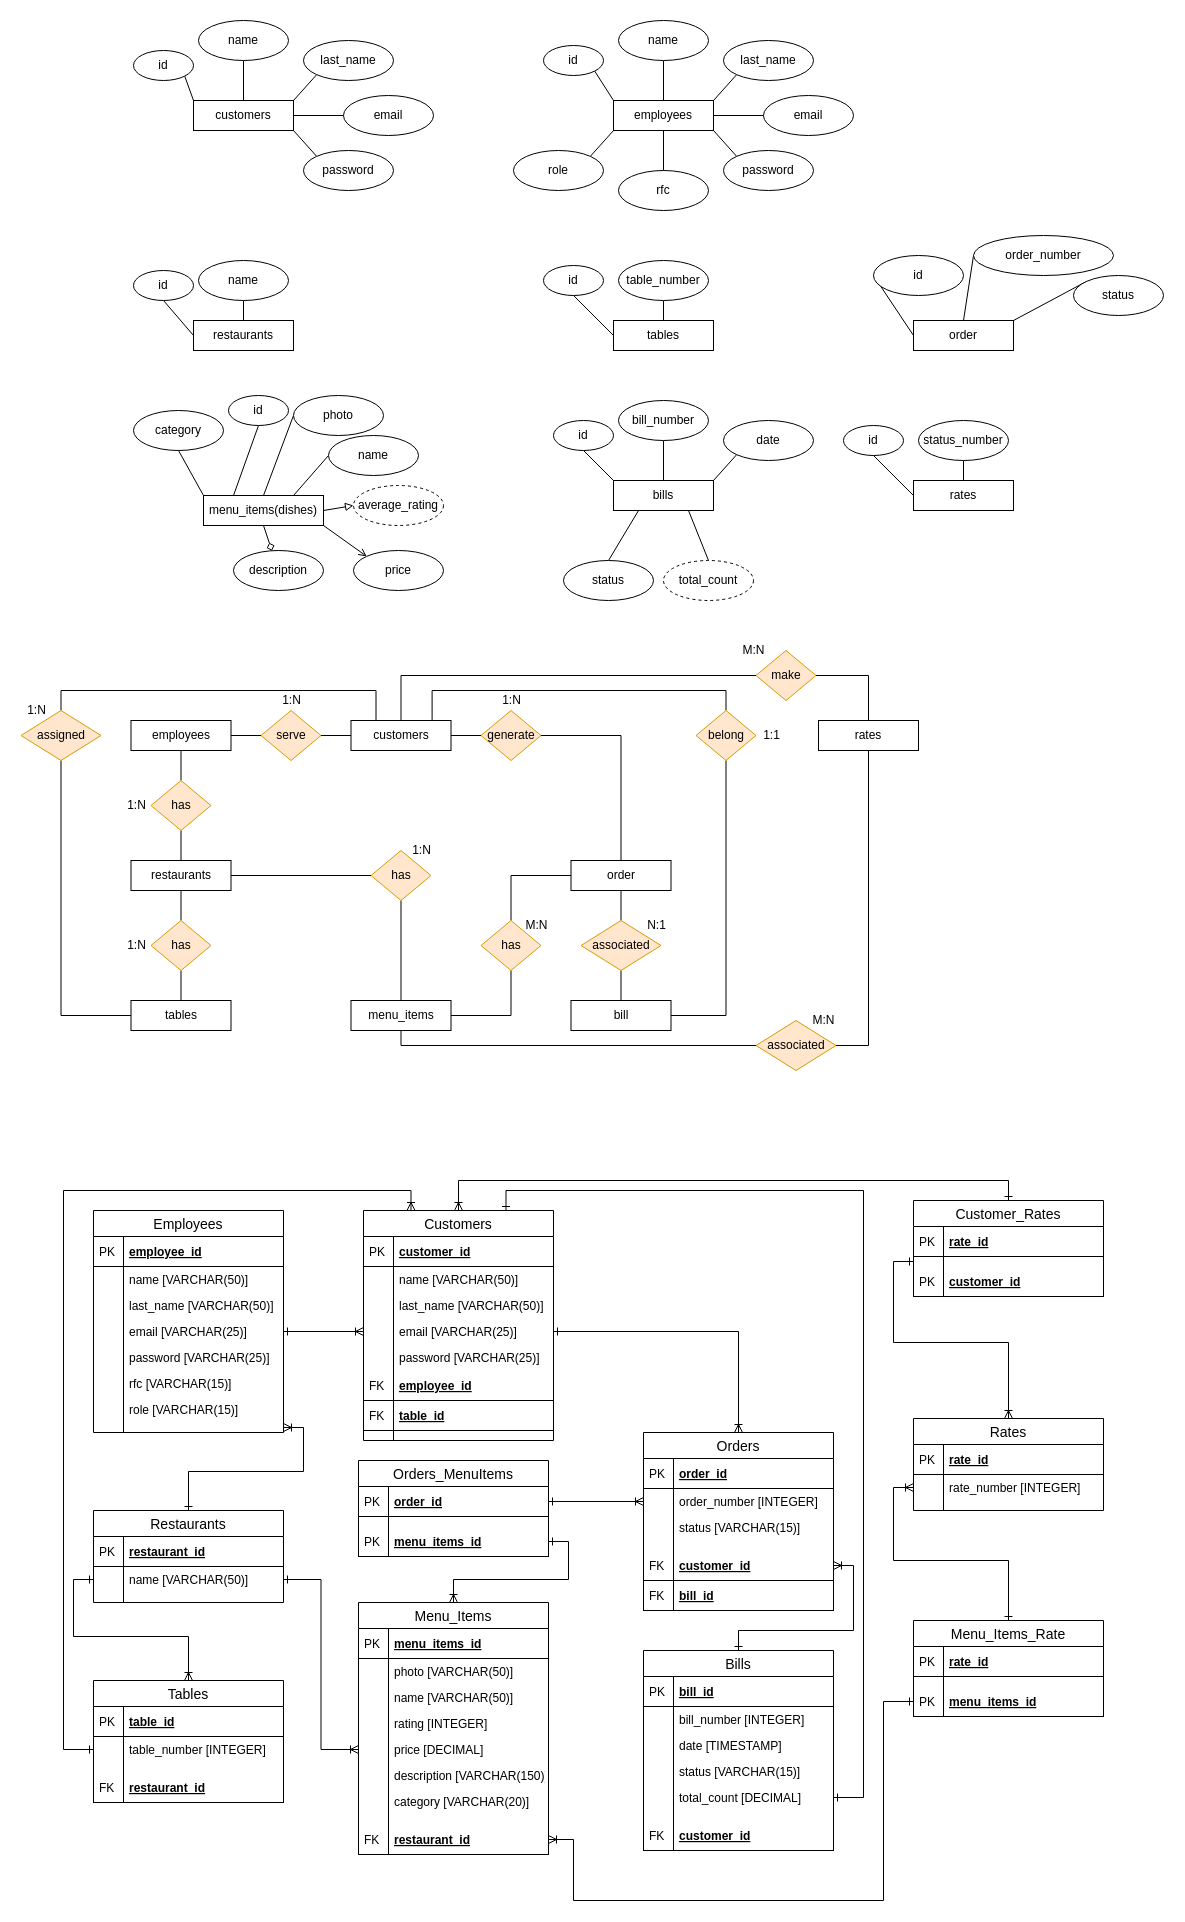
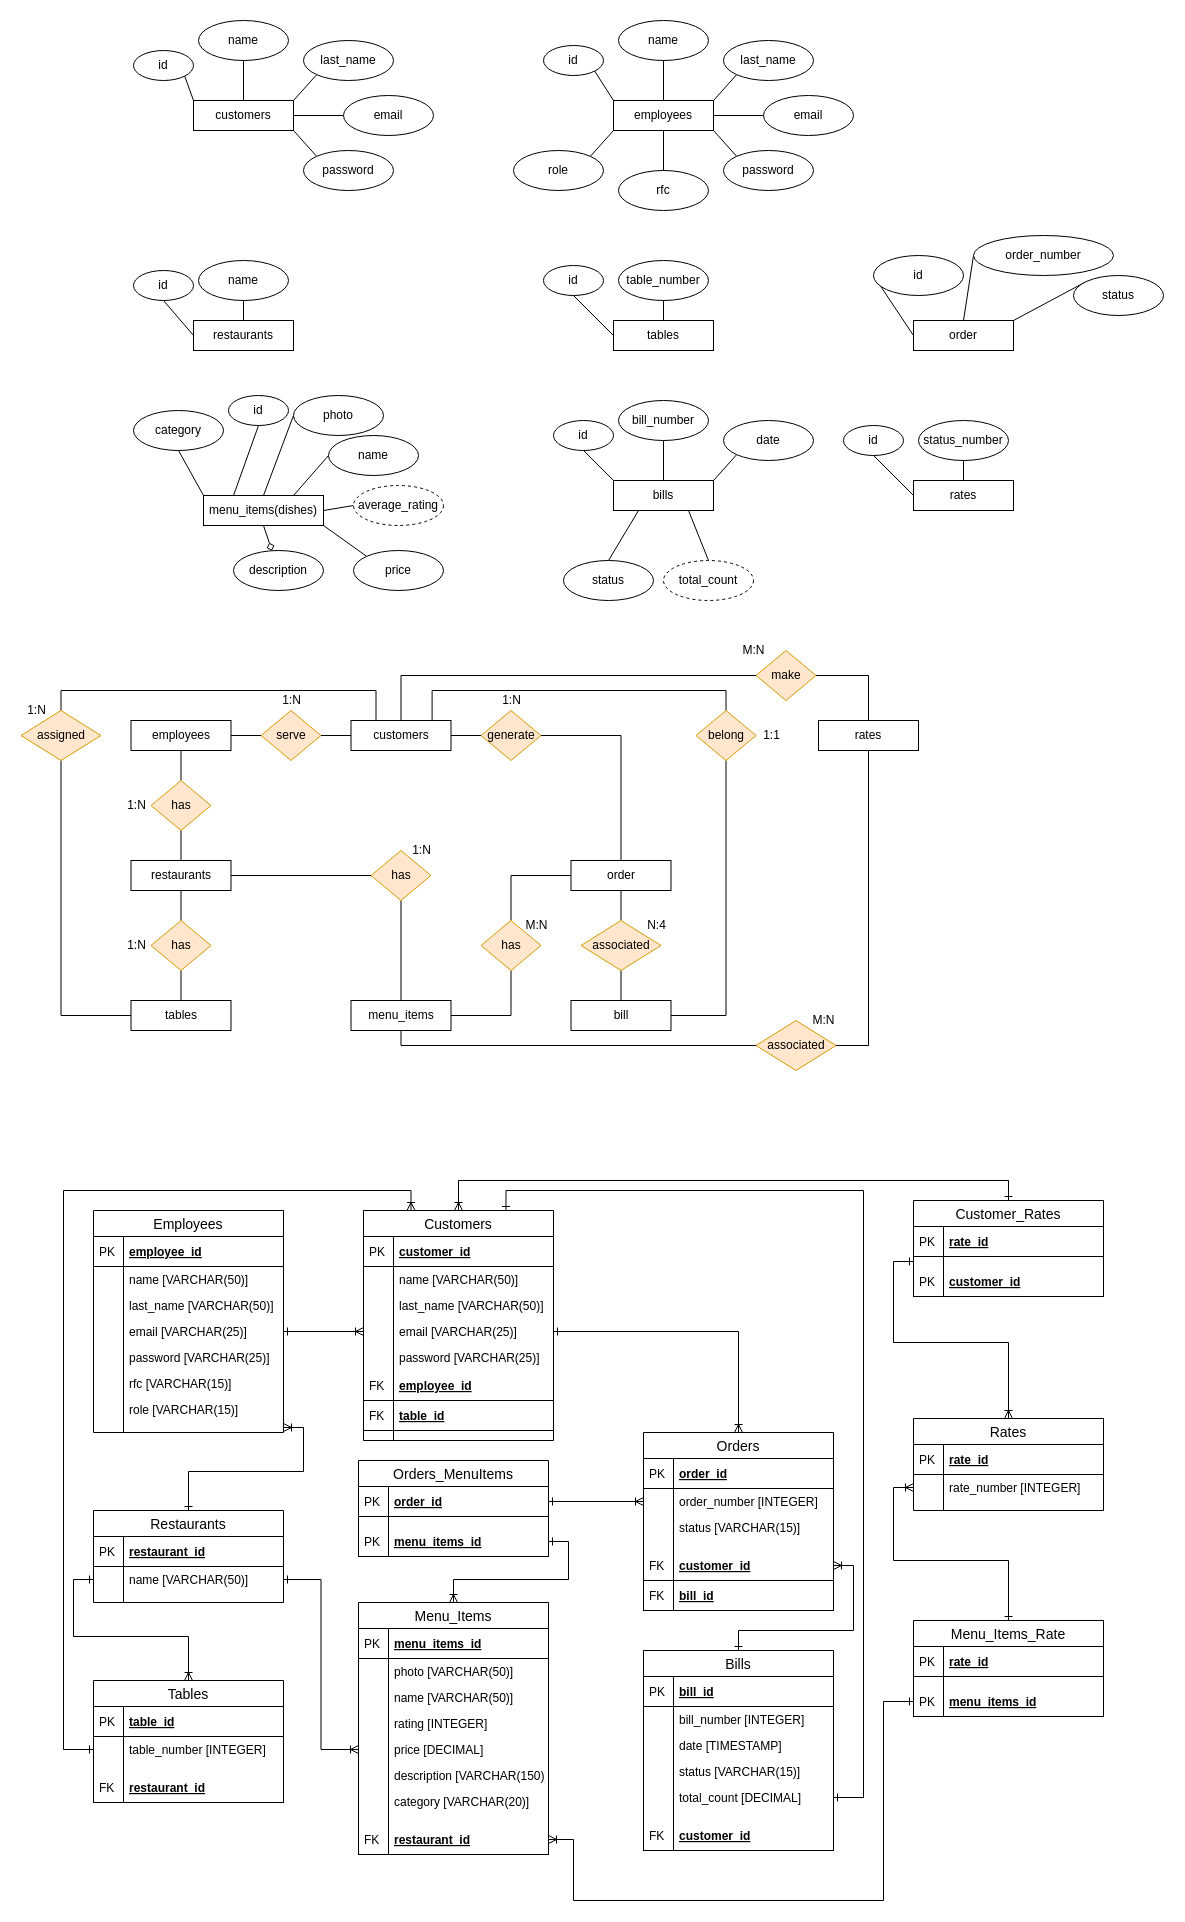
edge "menu_items(dishes)" -> "average_rating": arrowhead block -> none
edge "menu_items(dishes)" -> "price": arrowhead open -> none
node "N:1": label "N:1" -> "N:4"
